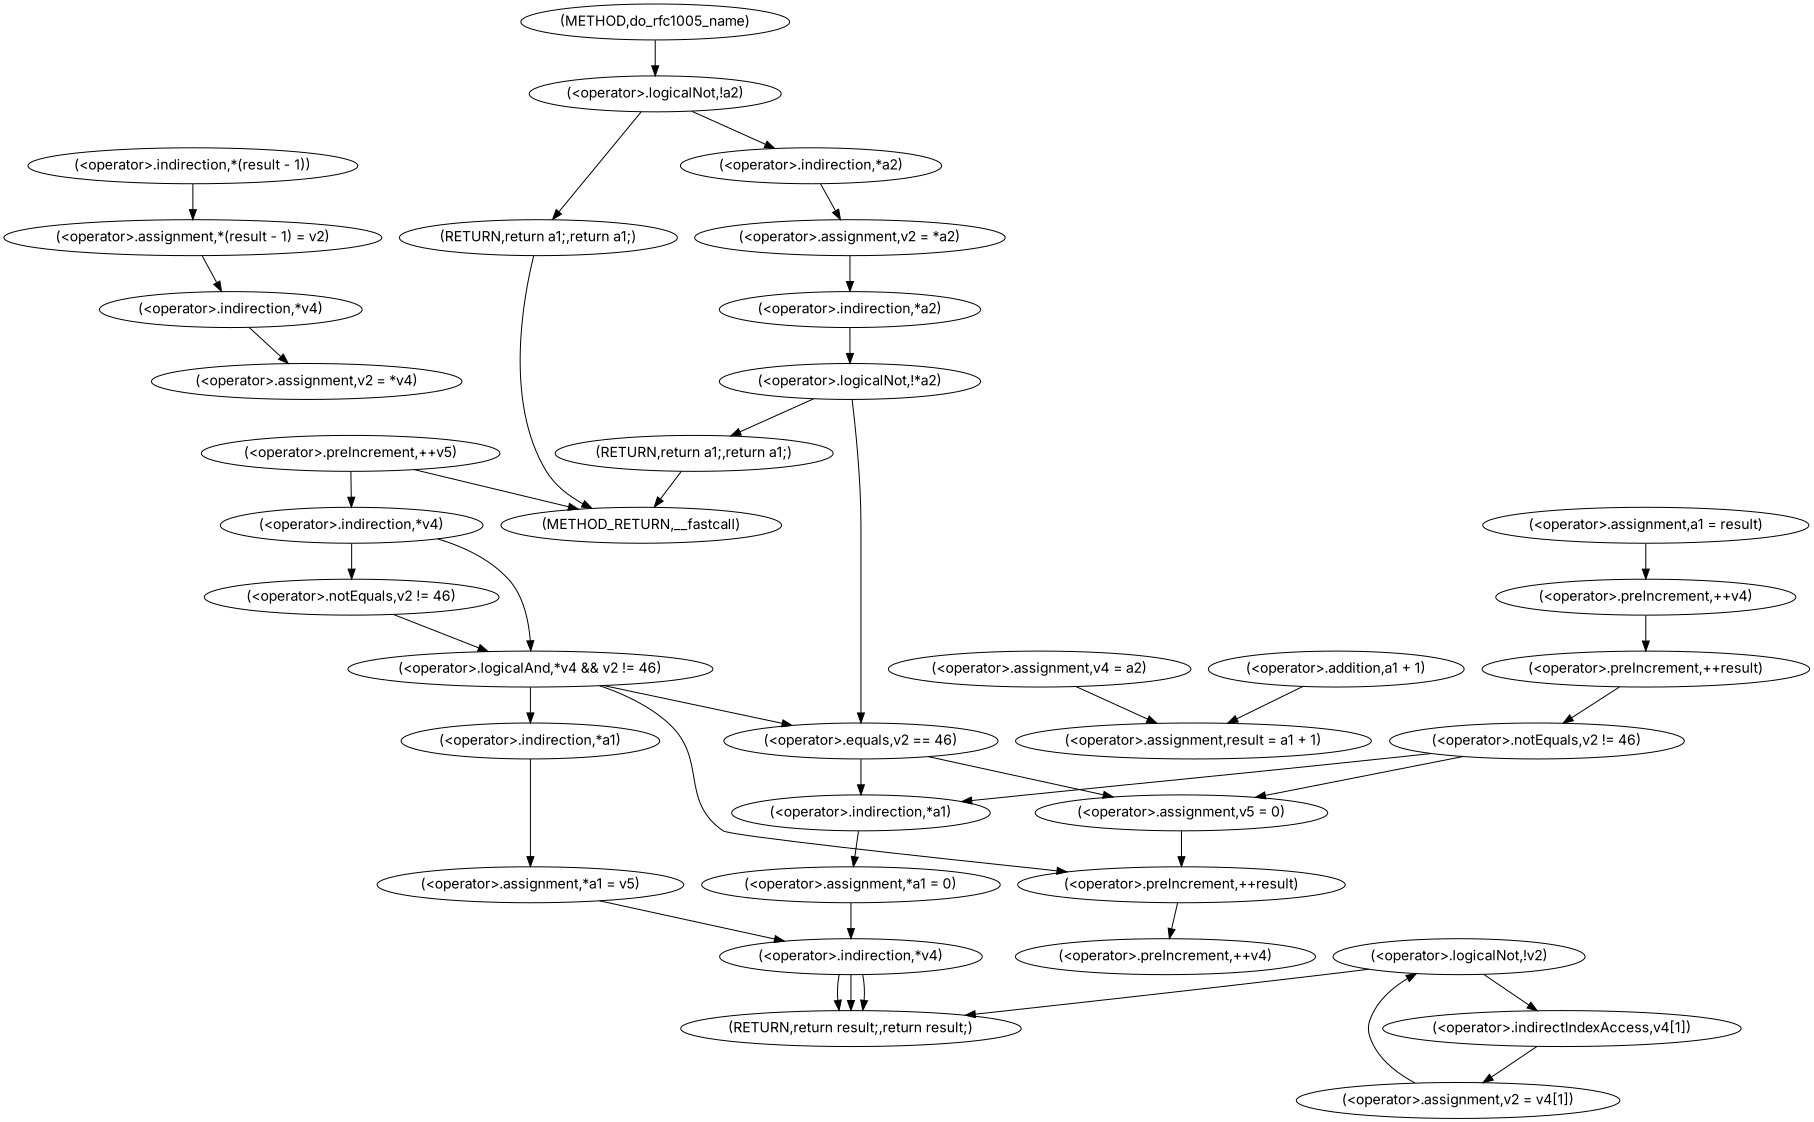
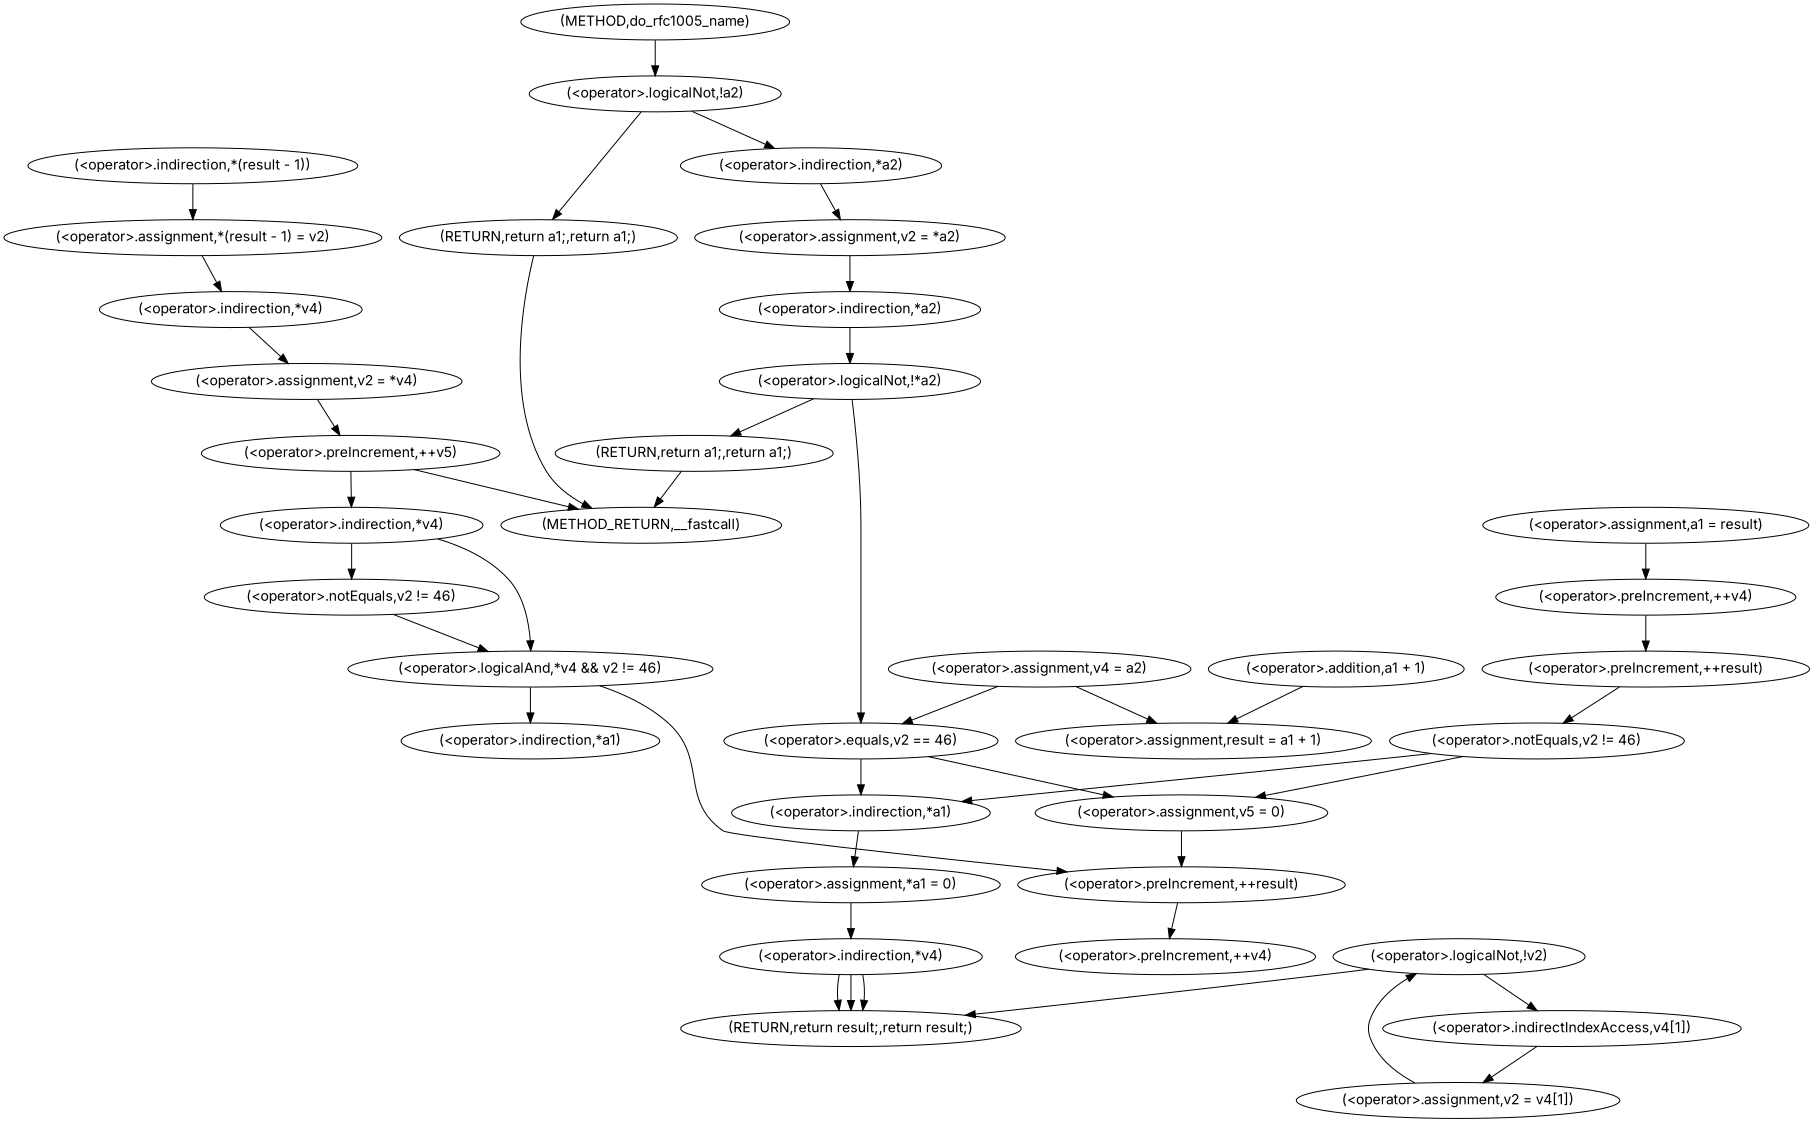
edge "(<operator>.assignment,v2 = *v4)" -> "(<operator>.preIncrement,++v5)": added
edge "(<operator>.logicalAnd,*v4 && v2 != 46)" -> "(<operator>.equals,v2 == 46)": now "(<operator>.assignment,v4 = a2)" -> "(<operator>.equals,v2 == 46)"
node "(<operator>.assignment,*a1 = v5)": removed
